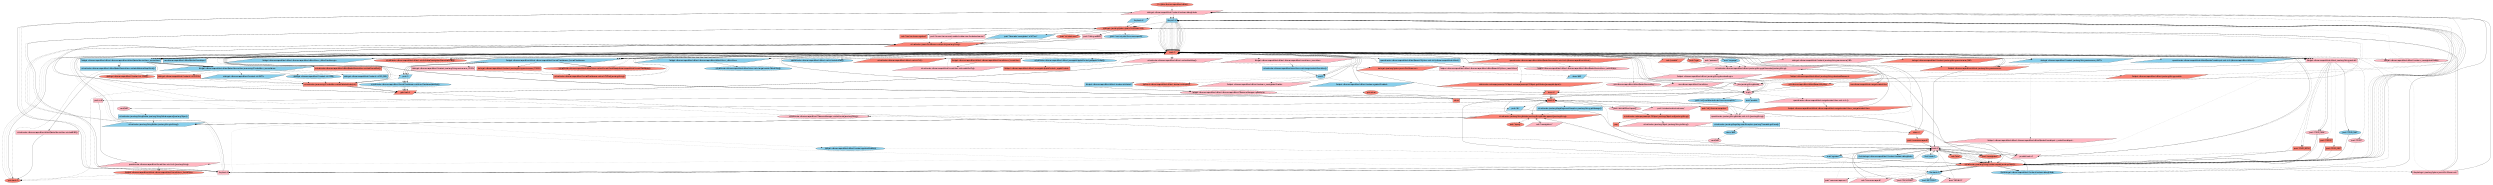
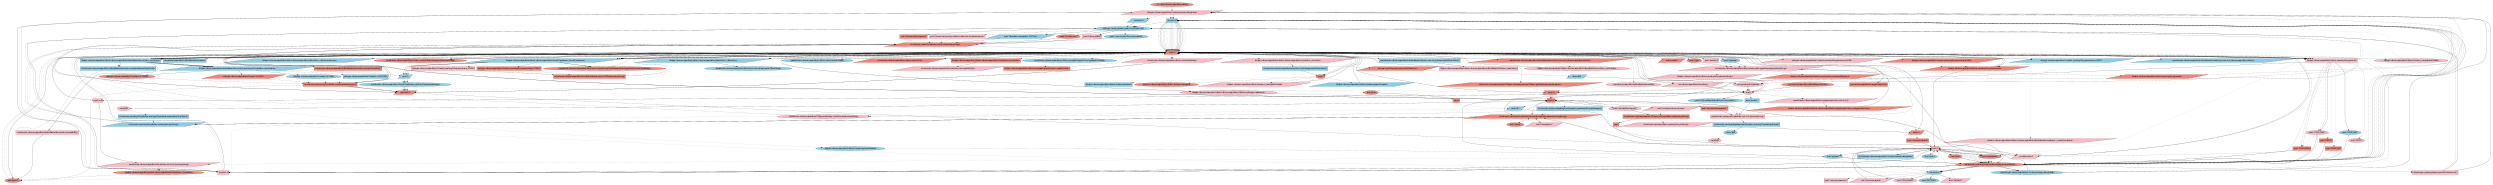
node "staticget <java.lang.System: java.io.PrintStream out>": fillcolor salmon -> skyblue
edge "load.r r0" -> "new dk.scanmaps.ditkort.ditkort$searchCityView": now "load.r r0" -> "push null"
node "staticget <dk.scanmaps.ditkort.Constant: int DTK100>": removed
node "staticget <dk.scanmaps.ditkort.Constant: int H1870>": fillcolor skyblue -> salmon
node "push 1": fillcolor skyblue -> salmon
